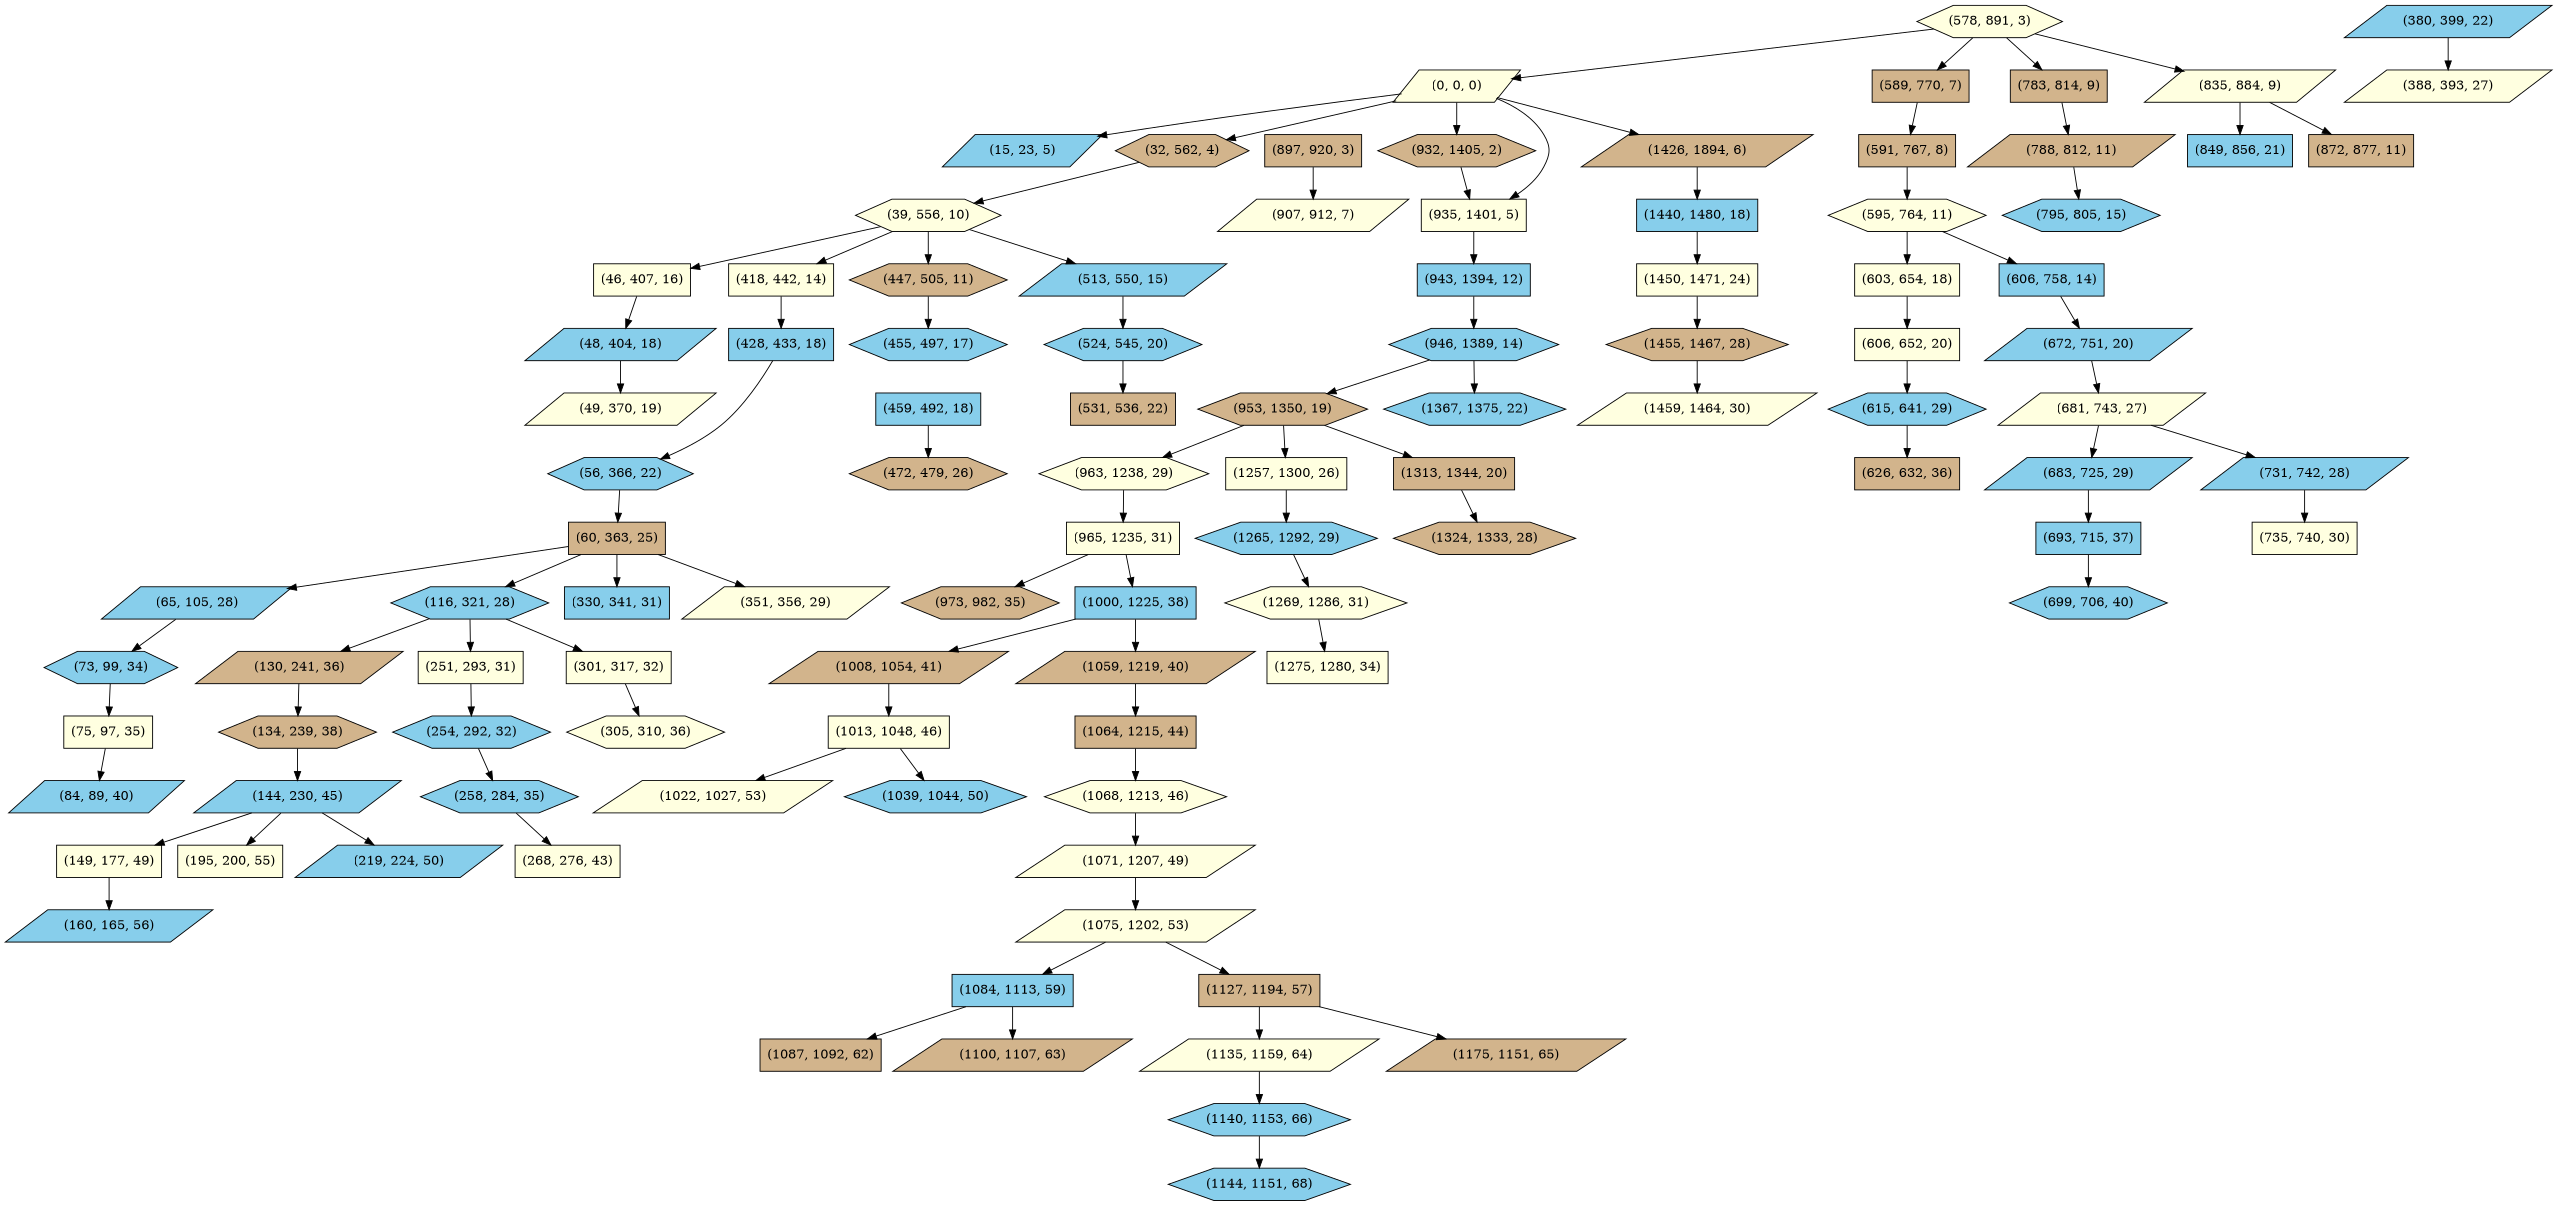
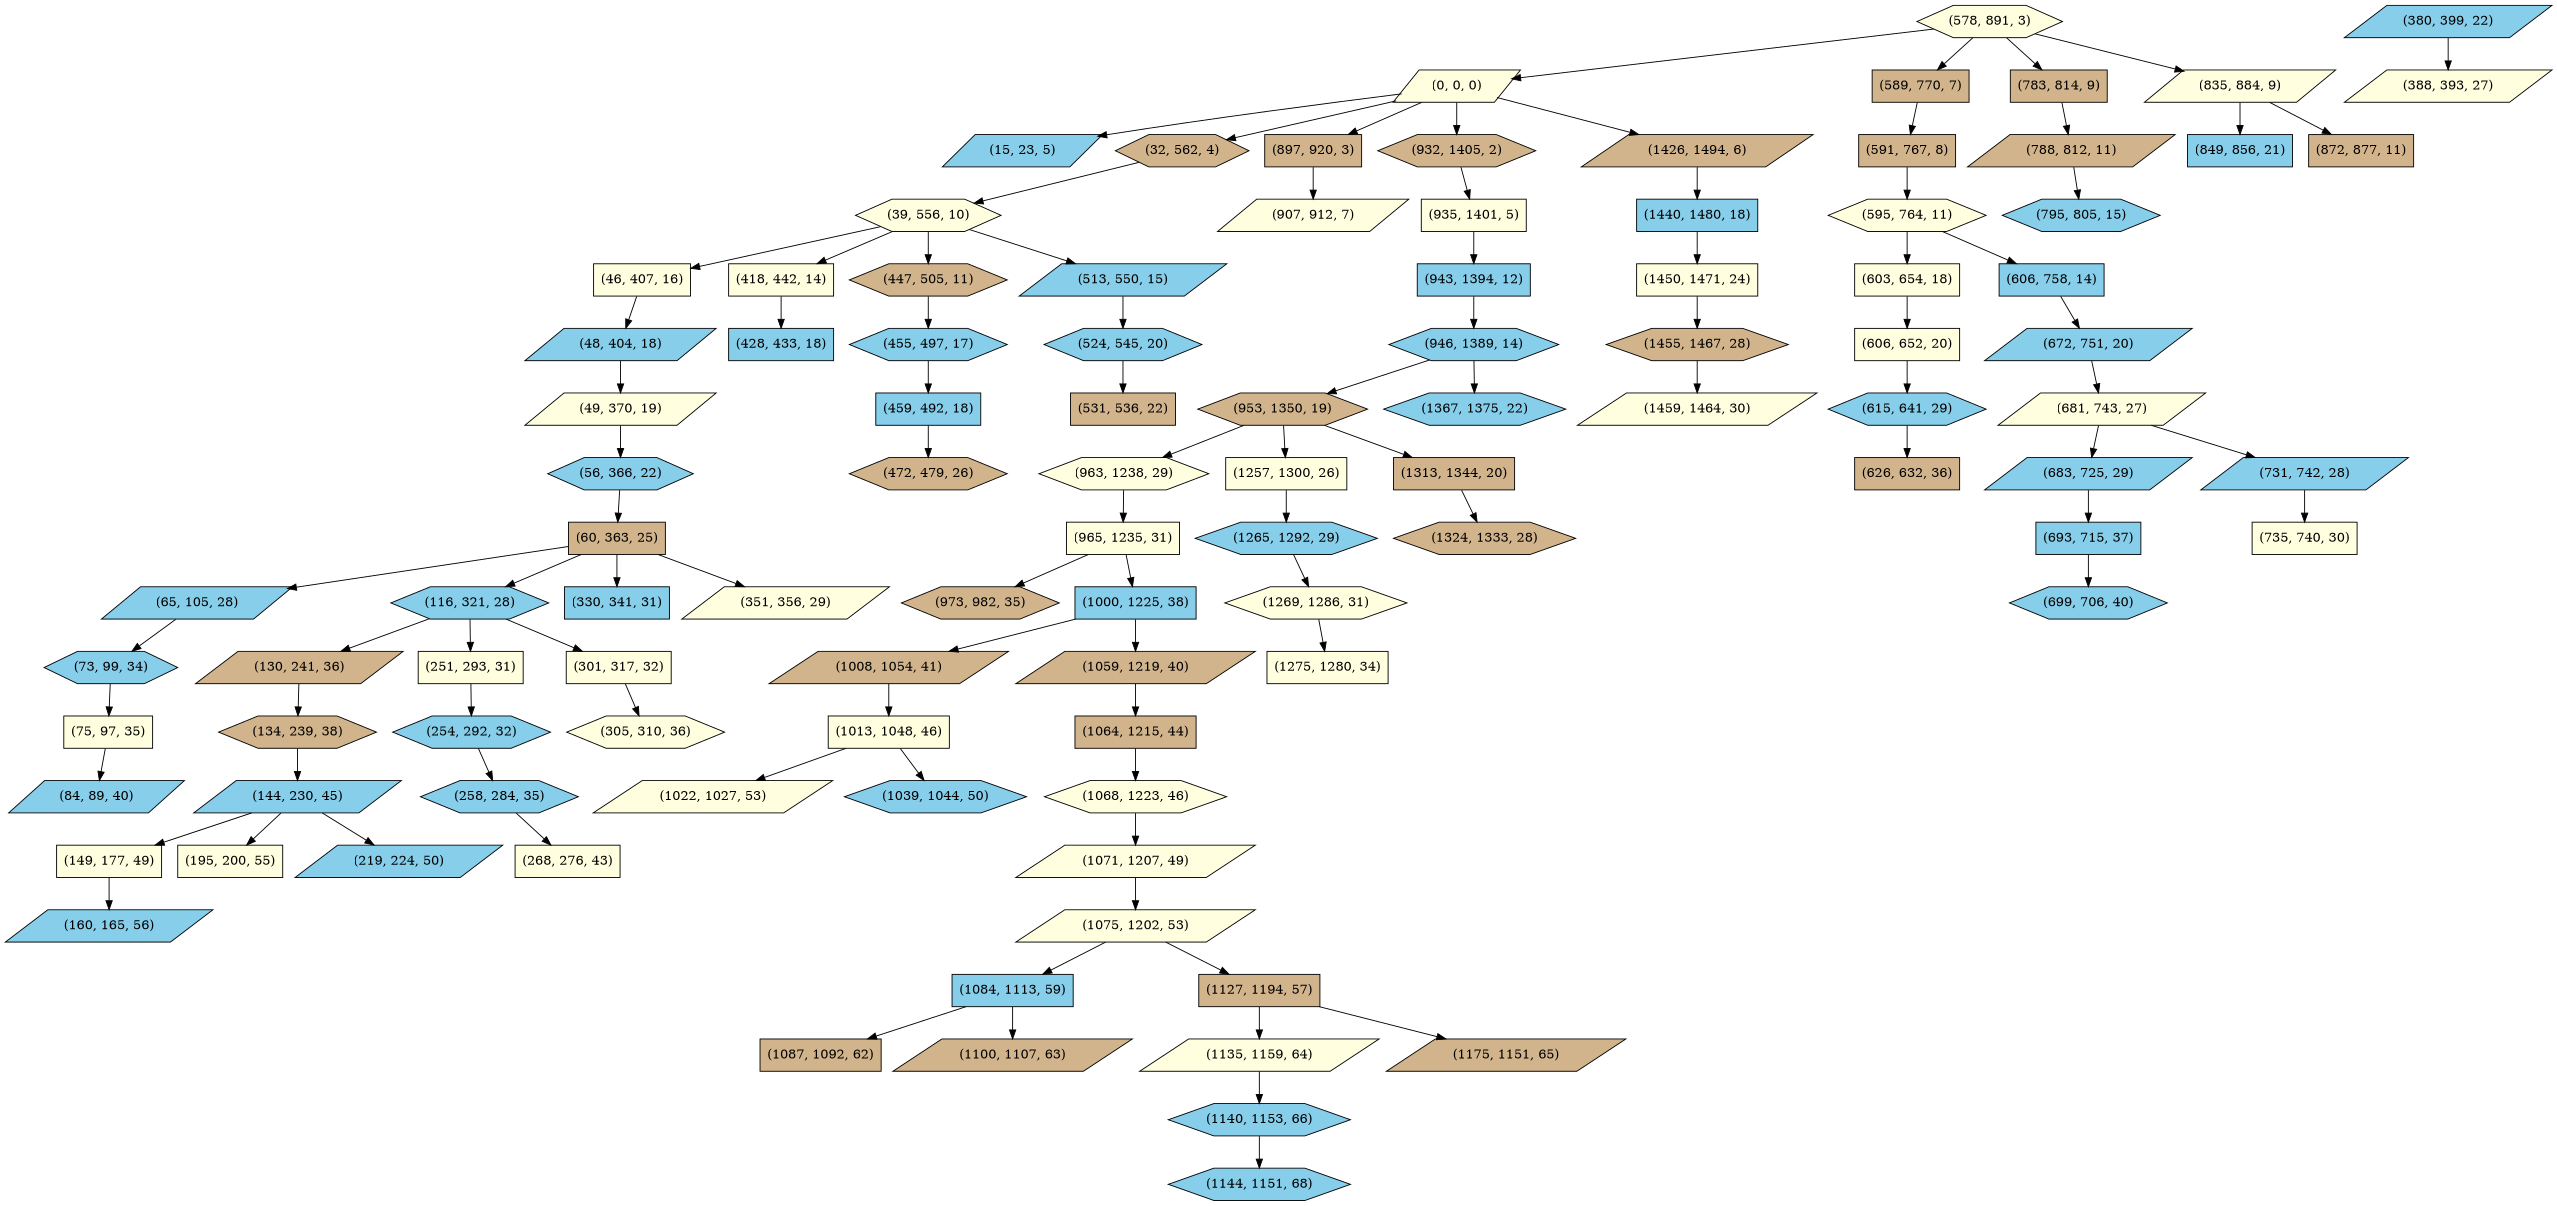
edge "(0, 0, 0)" -> "(935, 1401, 5)": now "(0, 0, 0)" -> "(897, 920, 3)"
node "(1426, 1894, 6)": label "(1426, 1894, 6)" -> "(1426, 1494, 6)"
edge "(455, 497, 17)" -> "(459, 492, 18)": added
edge "(428, 433, 18)" -> "(56, 366, 22)": now "(49, 370, 19)" -> "(56, 366, 22)"
node "(1068, 1213, 46)": label "(1068, 1213, 46)" -> "(1068, 1223, 46)"
